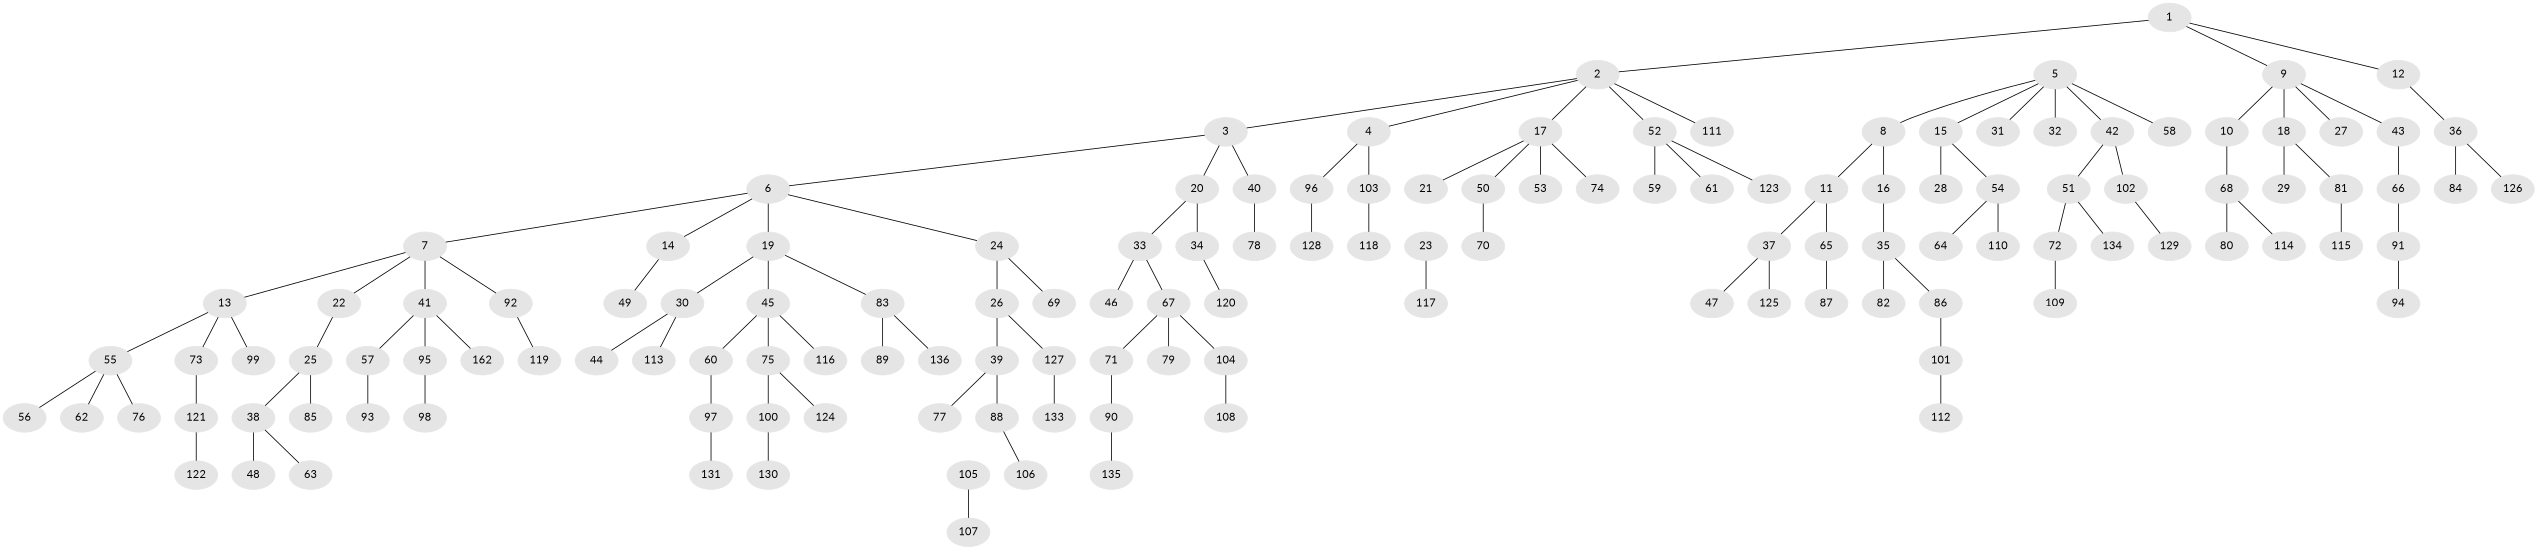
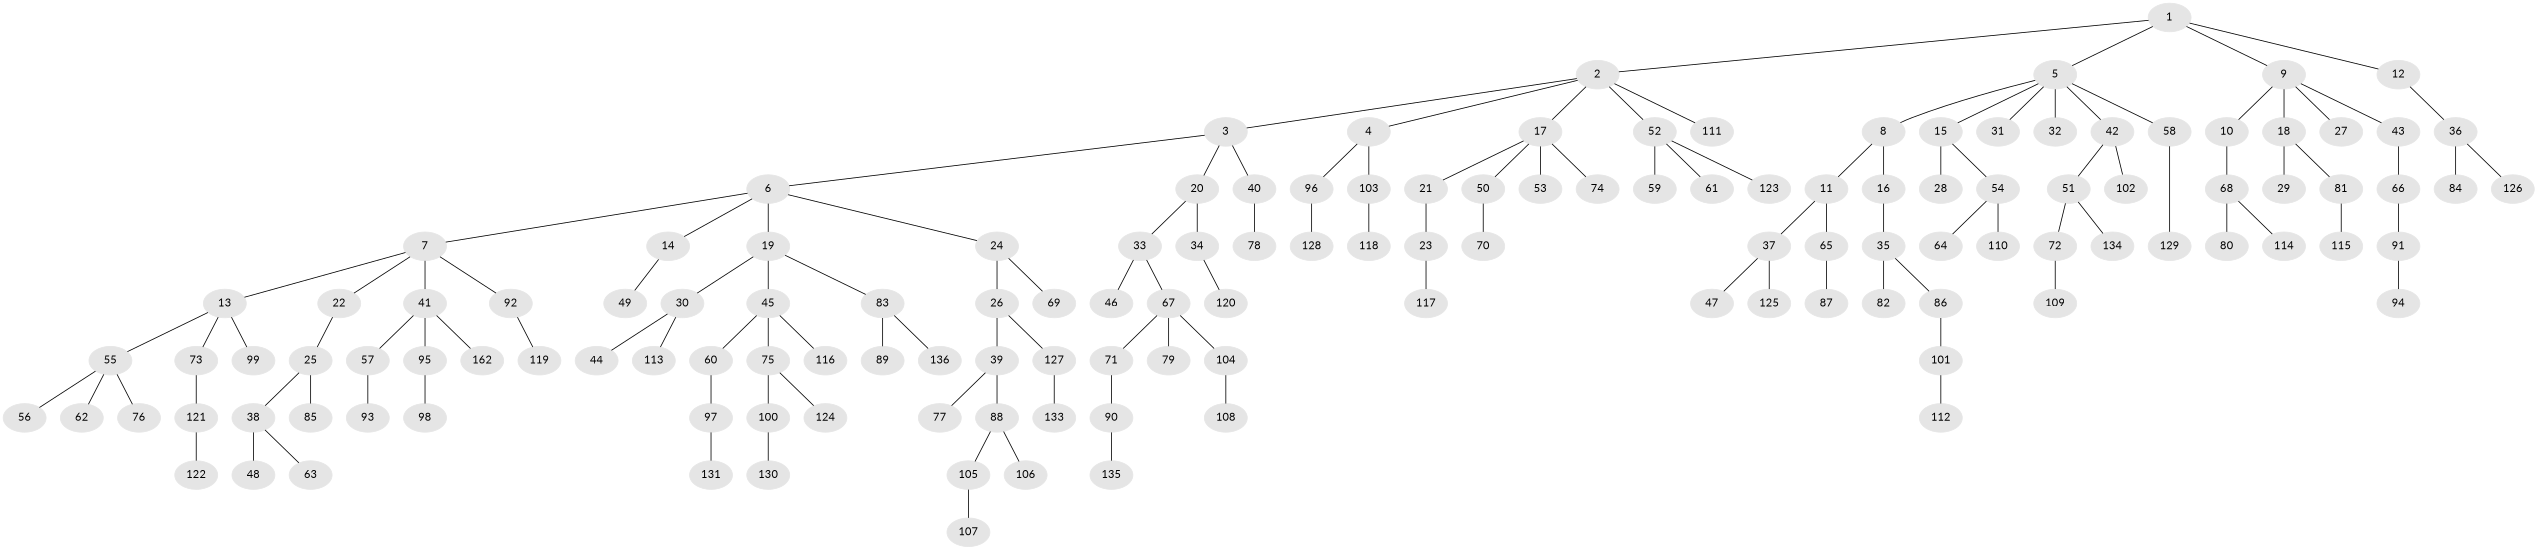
edge "1" -- "5": added
edge "21" -- "23": added
edge "102" -- "129": now "58" -- "129"
edge "88" -- "105": added
